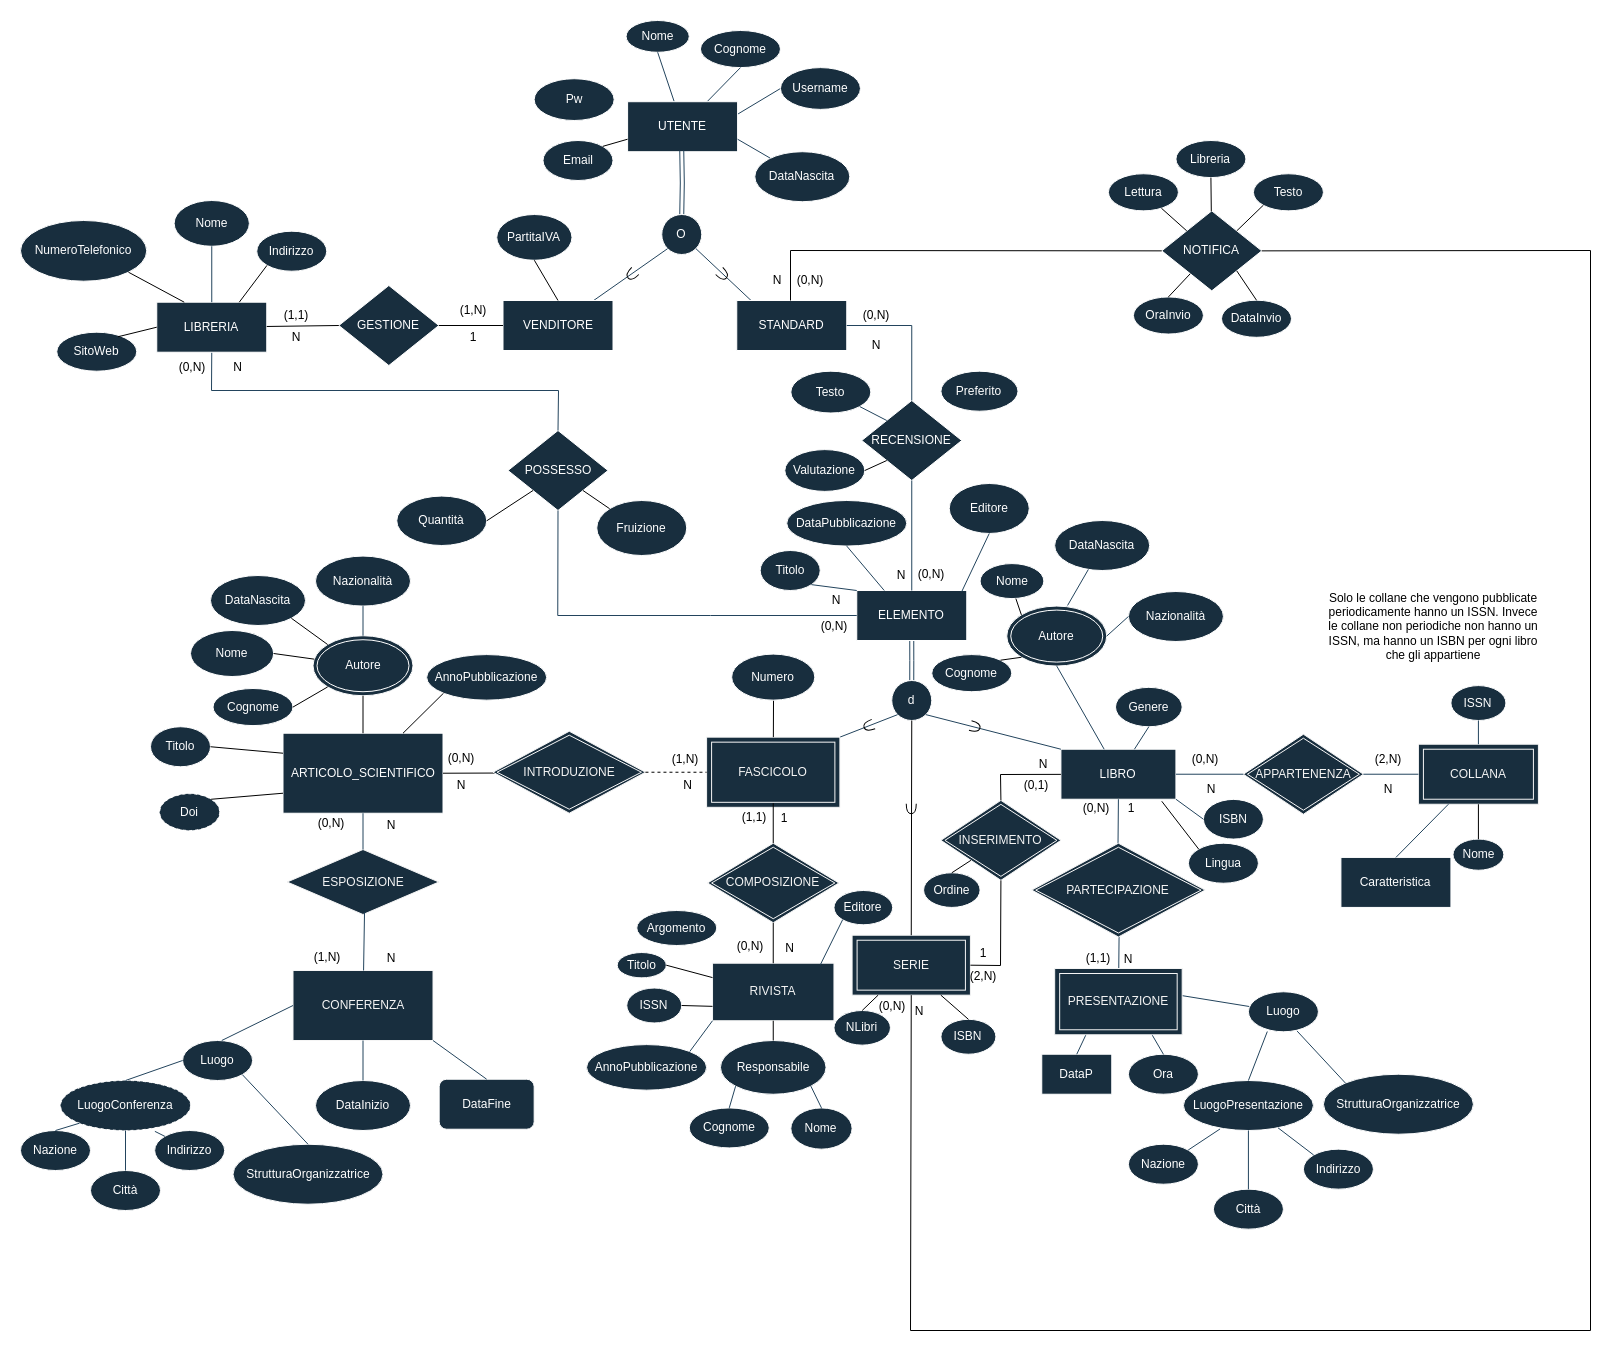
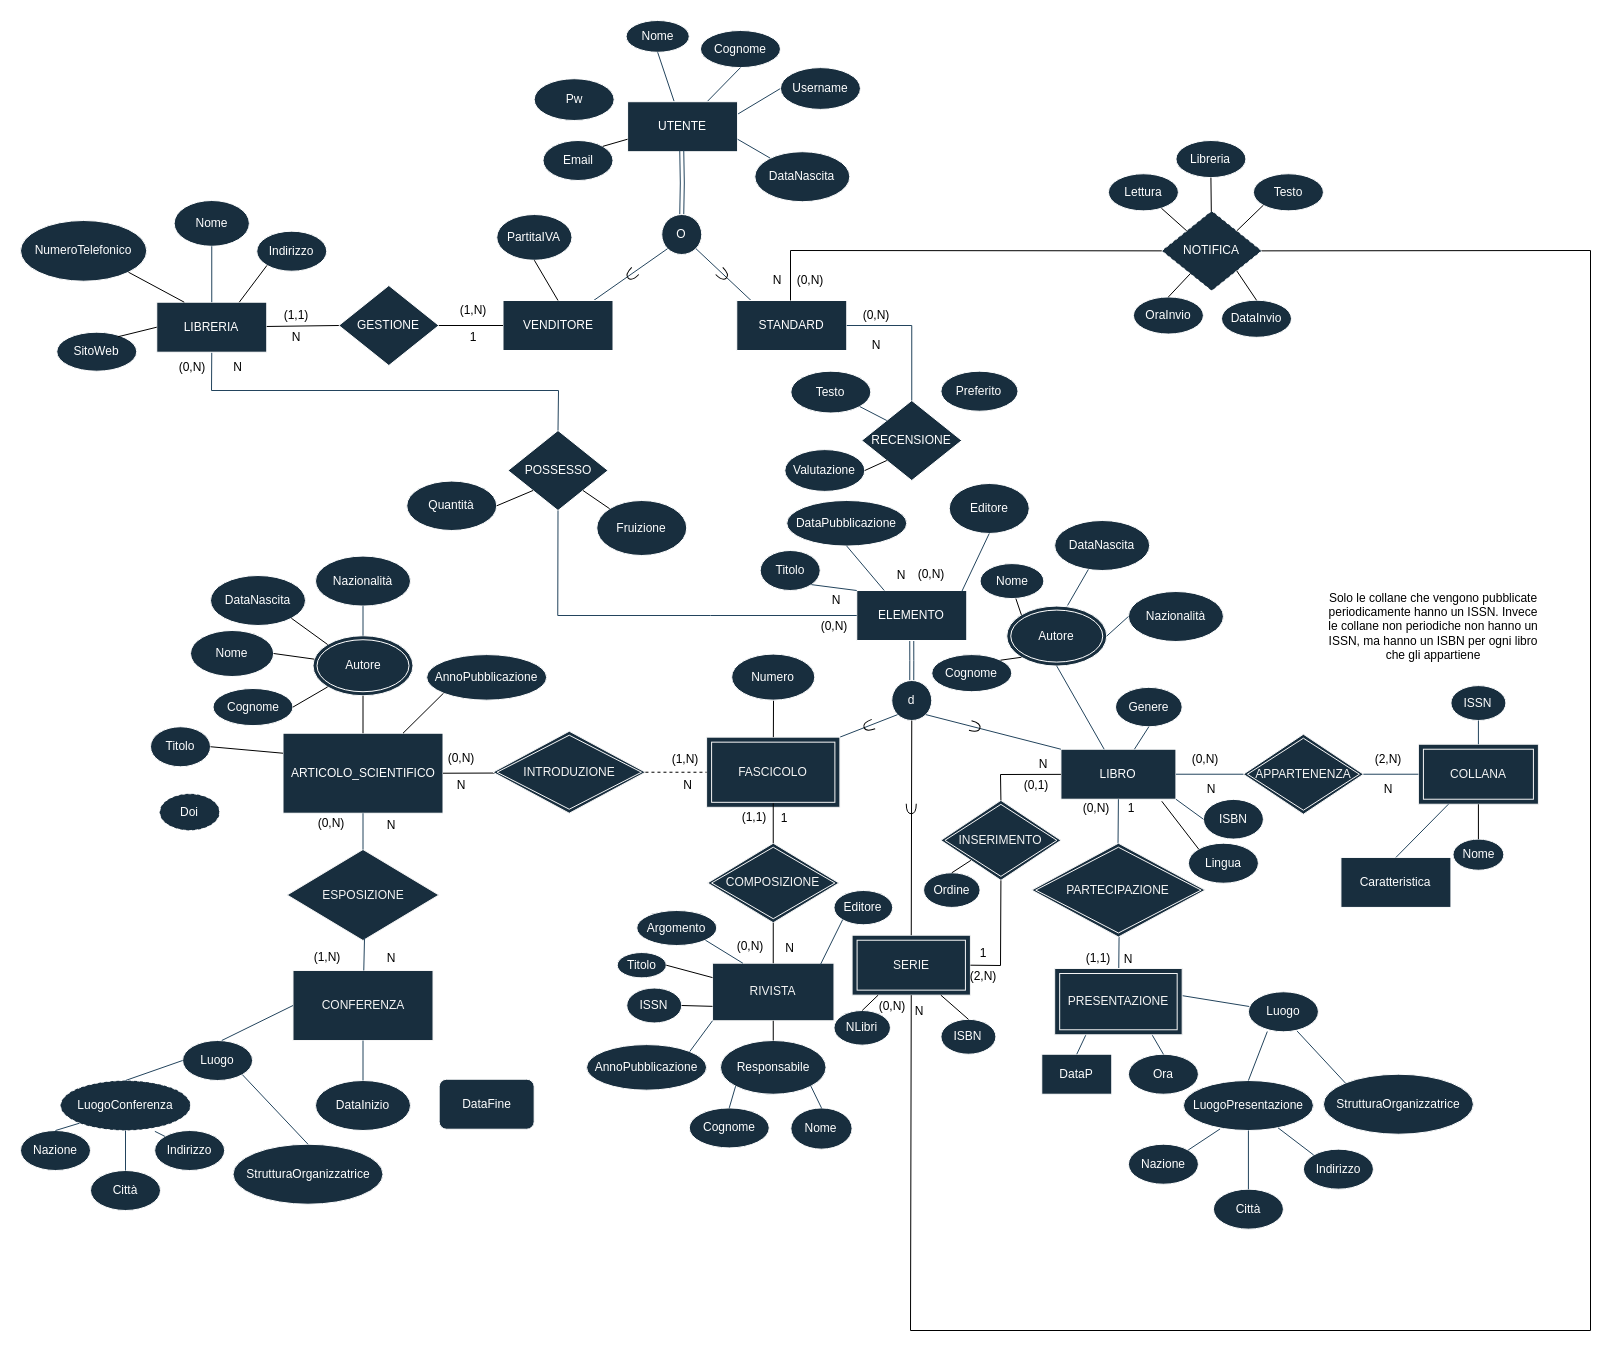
node "NOTIFICA": style solid -> dashed
node "Quantità": moved (442, 521) -> (452, 506)
edge "RECENSIONE" -- "ELEMENTO": removed
edge "ARTICOLO_SCIENTIFICO" -- "Doi": removed
node "ESPOSIZIONE": size 152x65 -> 152x91
edge "Argomento" -- "RIVISTA": added
edge "CONFERENZA" -- "DataFine": removed
